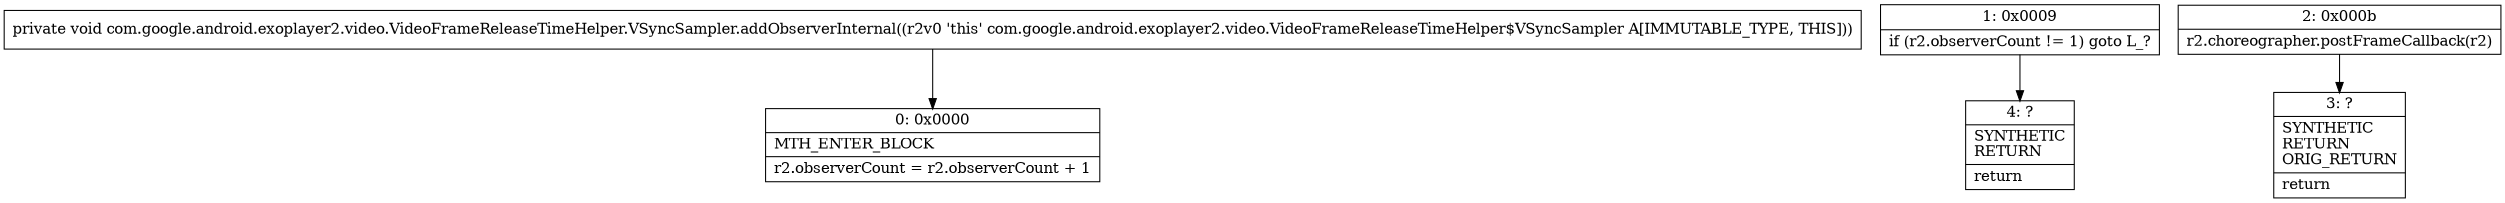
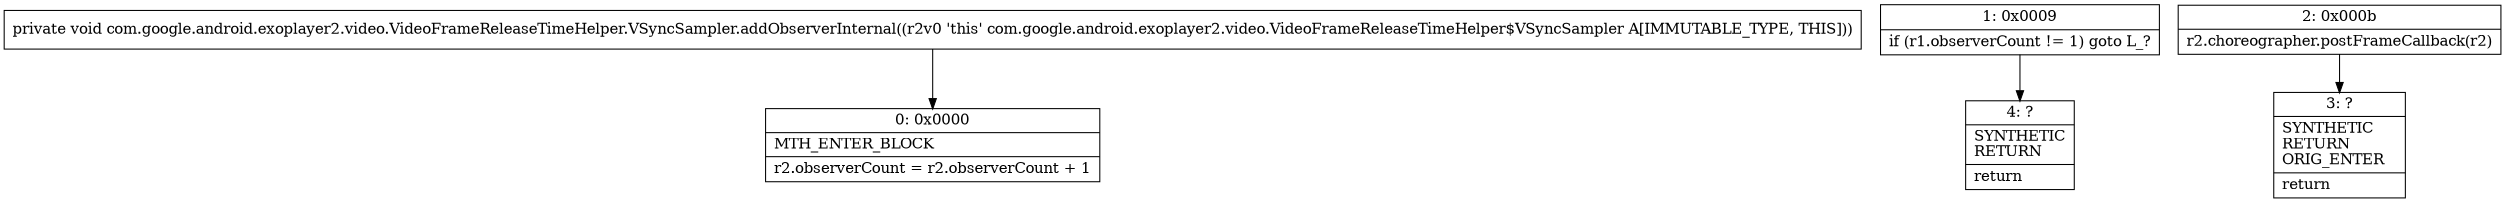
node "1: 0x0009": text "if (r2.observerCount != 1) goto L_?" -> "if (r1.observerCount != 1) goto L_?"
node "3: ?": text "ORIG_RETURN" -> "ORIG_ENTER"
